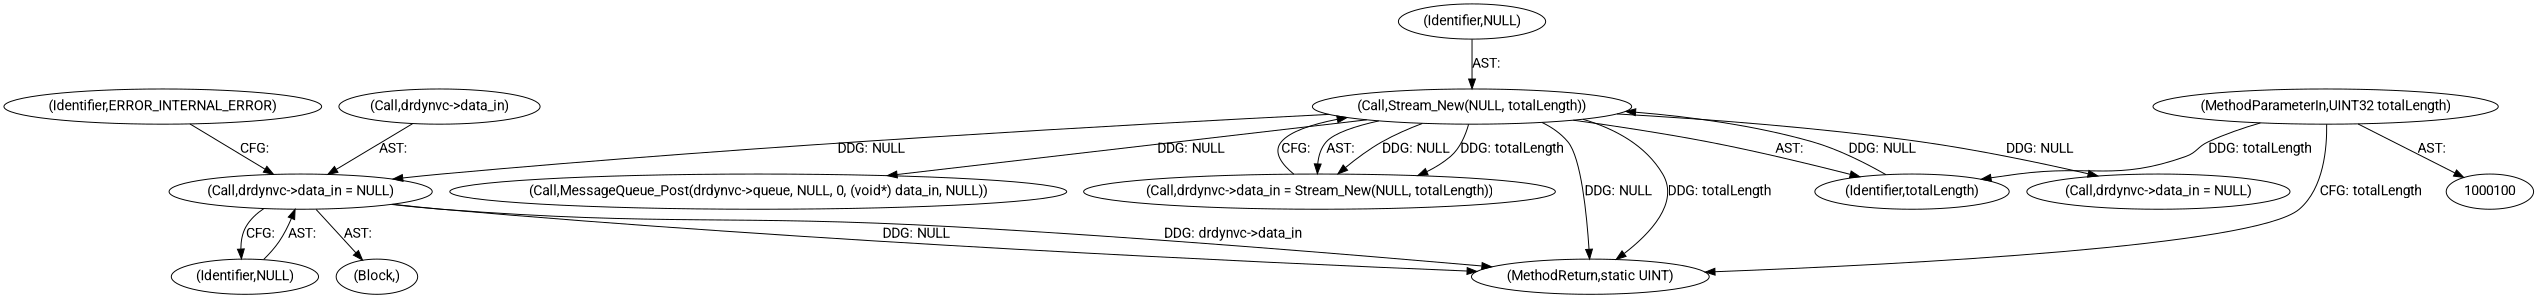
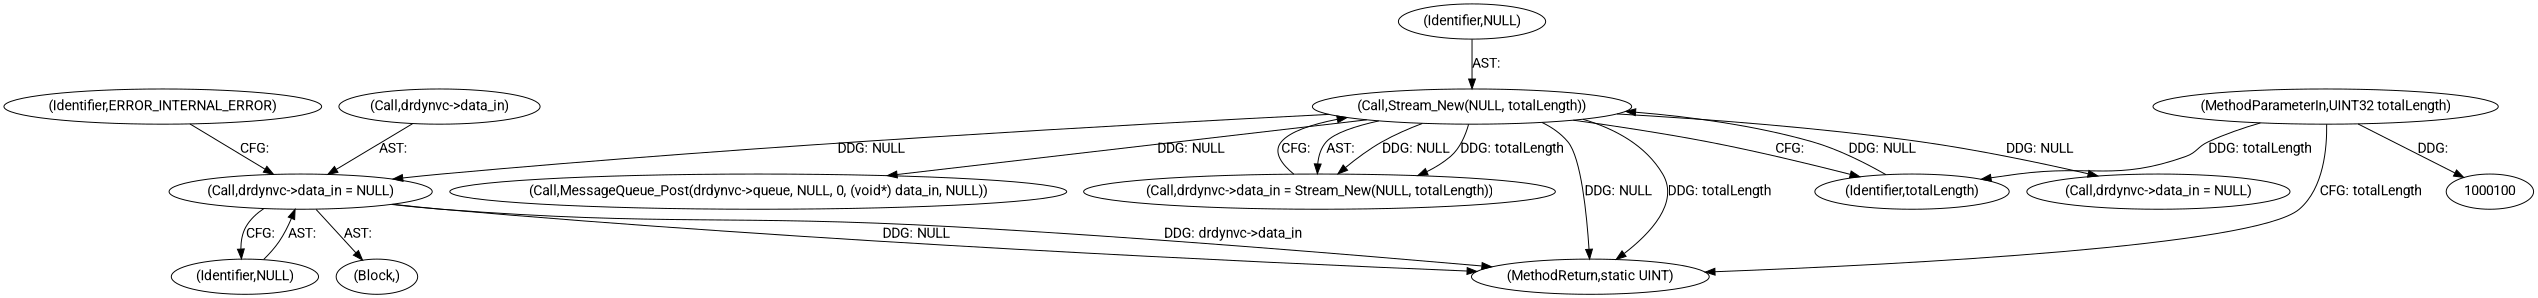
edge "(Call,Stream_New(NULL, totalLength))" -> "(Identifier,totalLength)": label "AST: " -> "CFG: "
edge "(MethodParameterIn,UINT32 totalLength)" -> "1000100": label "AST: " -> "DDG: "
